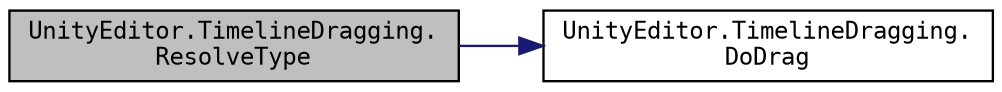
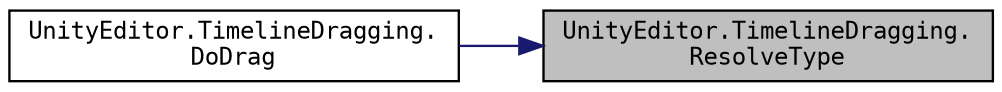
edge "UnityEditor.TimelineDragging. ResolveType" -> "UnityEditor.TimelineDragging. DoDrag": reversed
